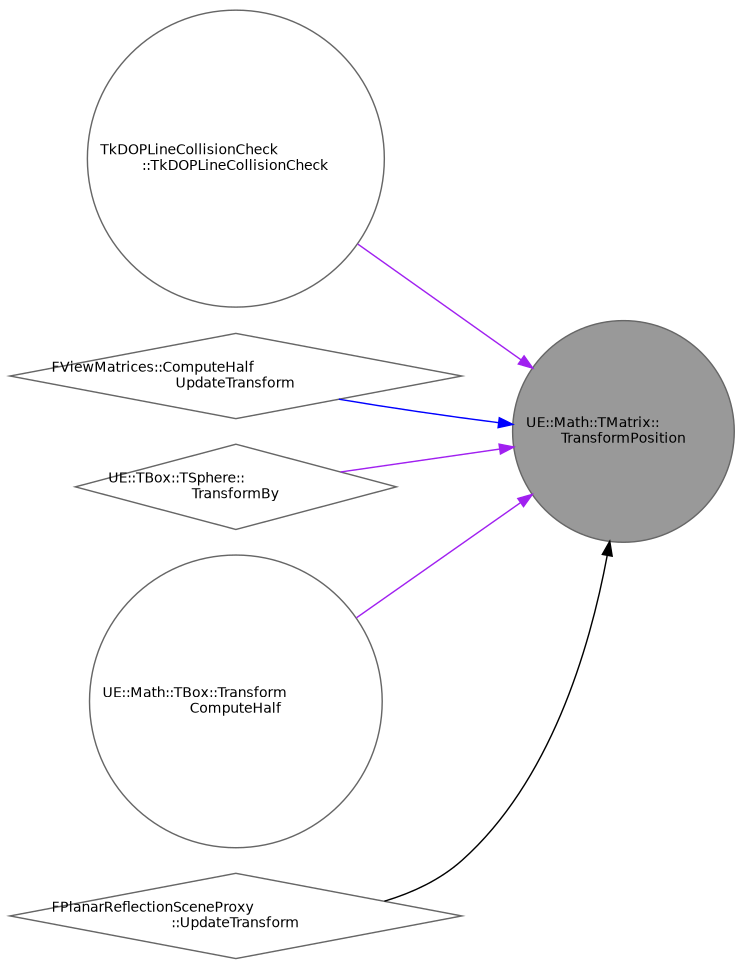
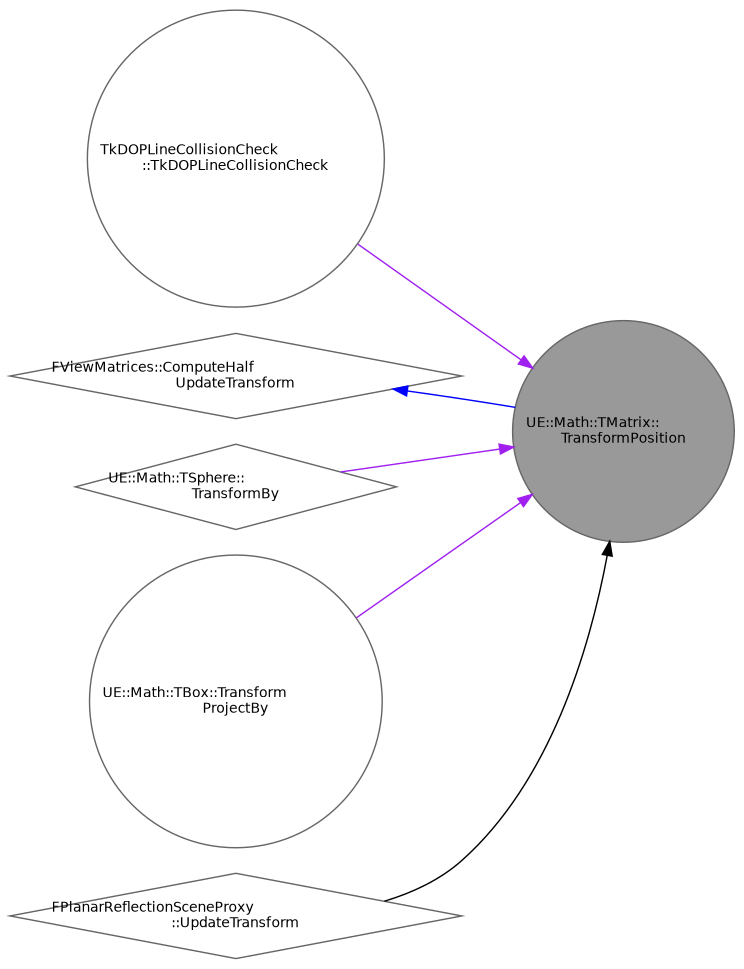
edge "FViewMatrices::ComputeHalf UpdateTransform" -> "UE::Math::TMatrix:: TransformPosition": reversed
node "UE::TBox::TSphere:: TransformBy": label "UE::TBox::TSphere:: TransformBy" -> "UE::Math::TSphere:: TransformBy"
node "UE::Math::TBox::Transform ComputeHalf": label "UE::Math::TBox::Transform ComputeHalf" -> "UE::Math::TBox::Transform ProjectBy"
